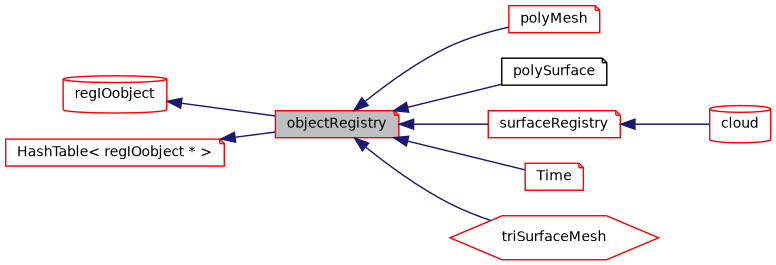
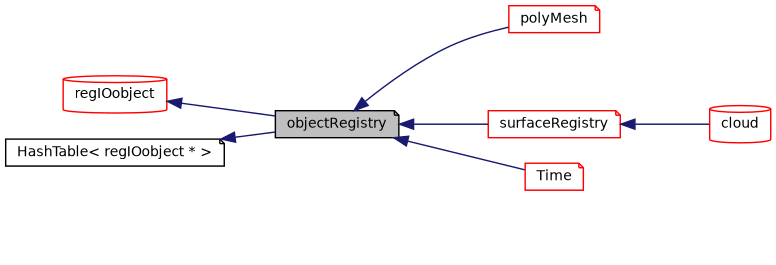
node "polySurface": removed
node "objectRegistry": color red -> black
node "HashTable< regIOobject * >": color red -> black
node "triSurfaceMesh": removed
